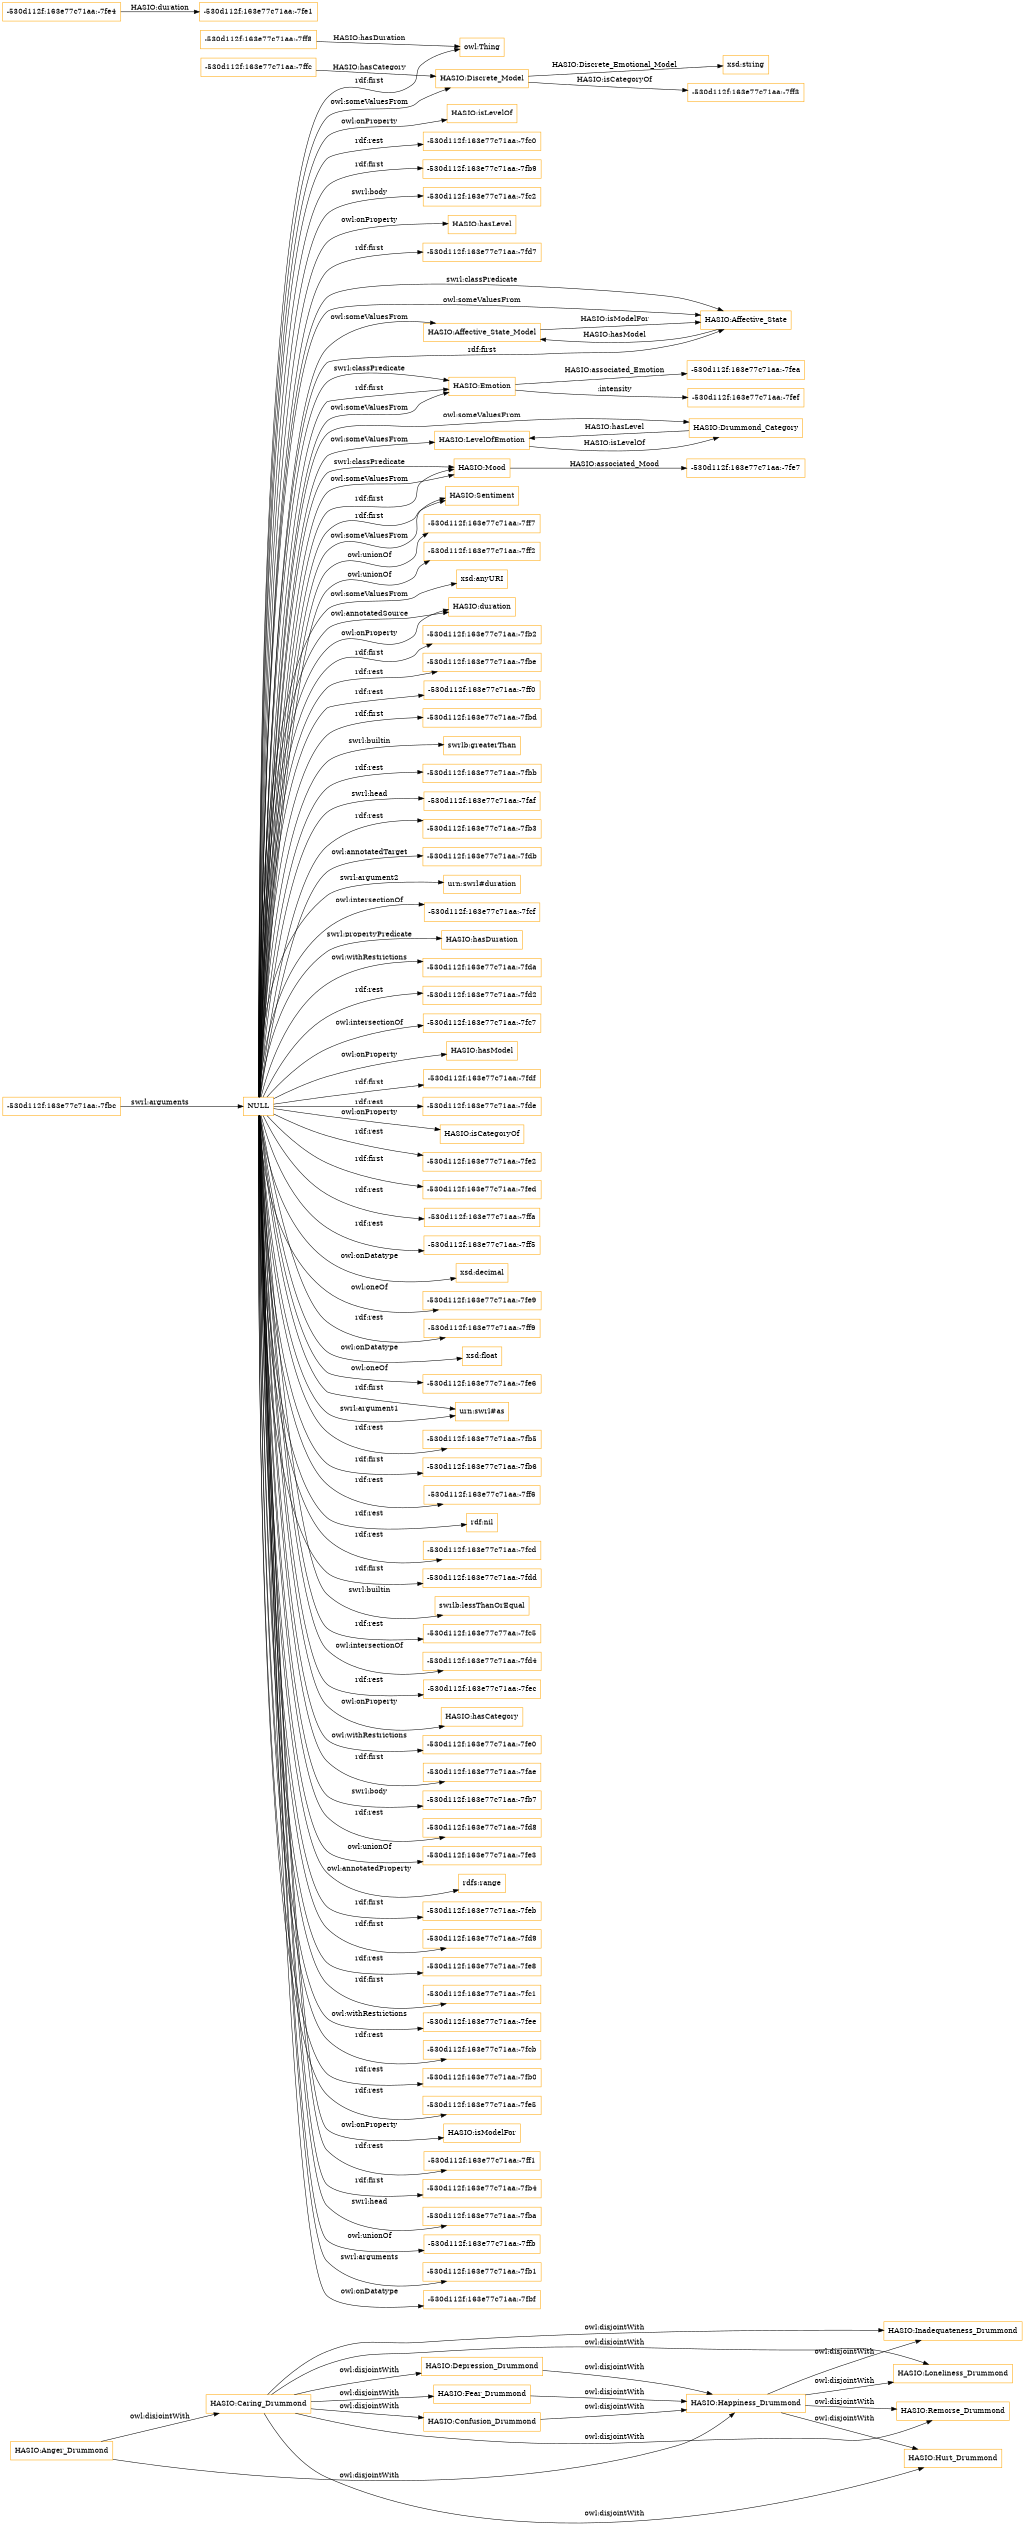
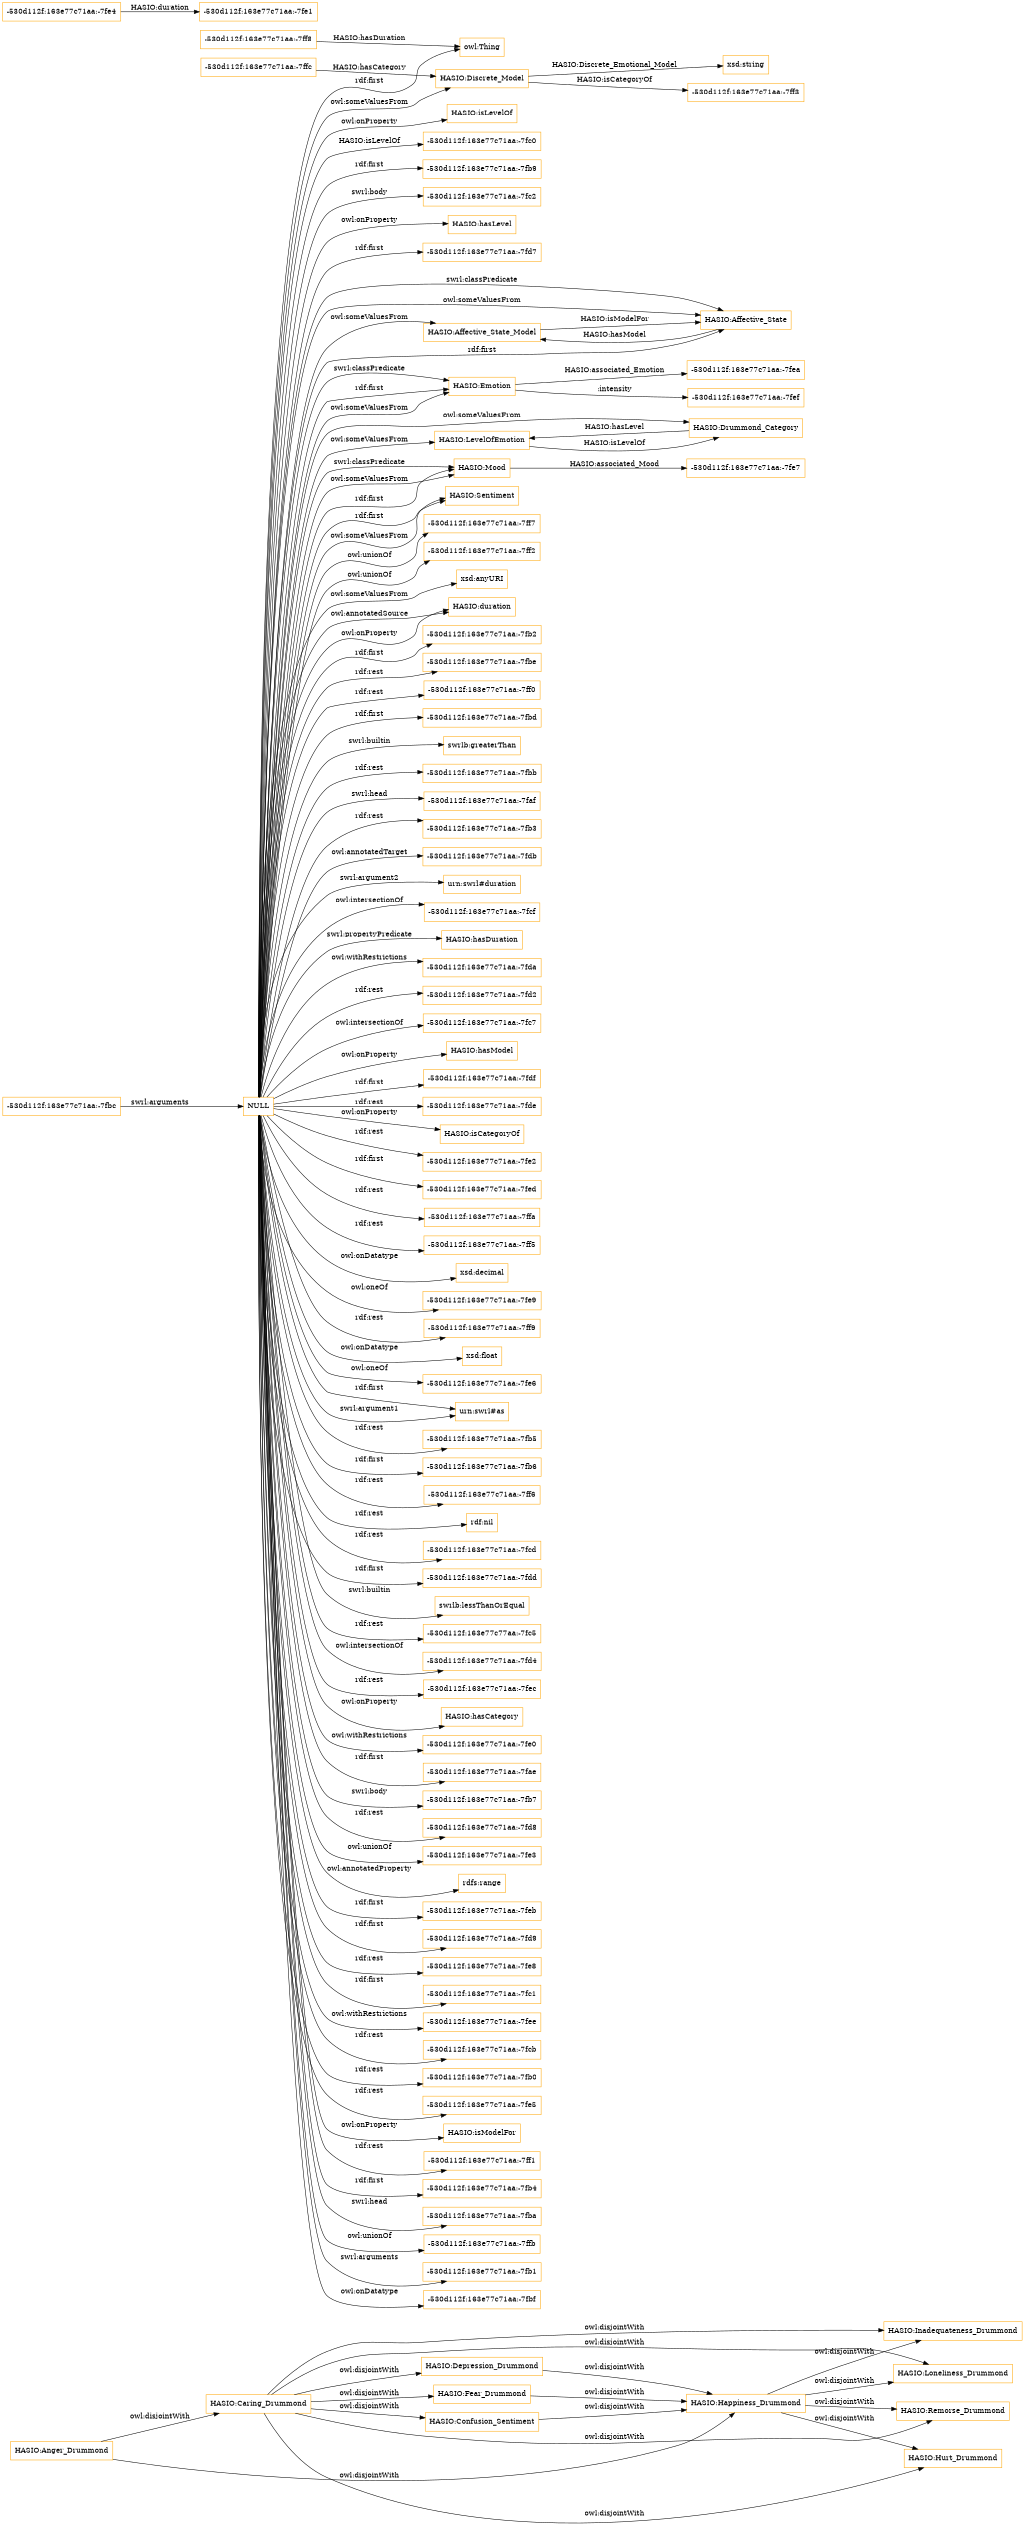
edge "NULL" -> "-530d112f:163e77c71aa:-7fc0": label "rdf:rest" -> "HASIO:isLevelOf"
node "HASIO:Confusion_Drummond": label "HASIO:Confusion_Drummond" -> "HASIO:Confusion_Sentiment"
